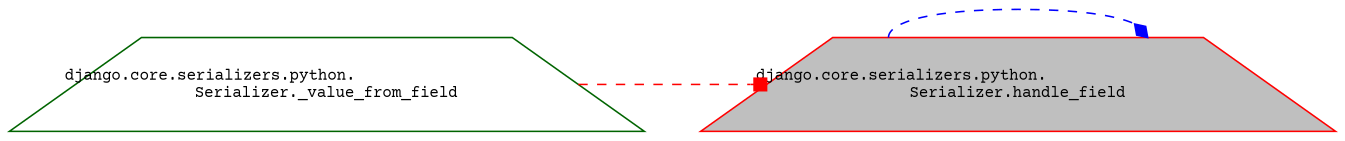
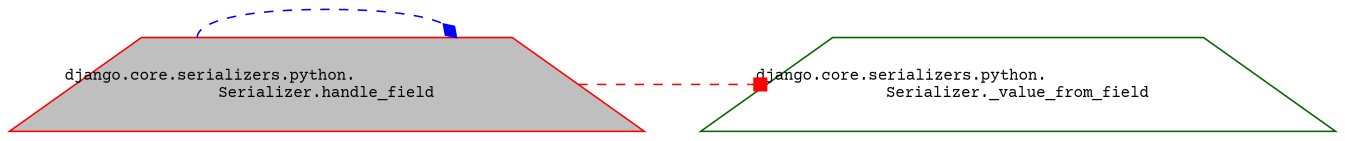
edge "django.core.serializers.python. Serializer._value_from_field" -> "django.core.serializers.python. Serializer.handle_field": reversed
